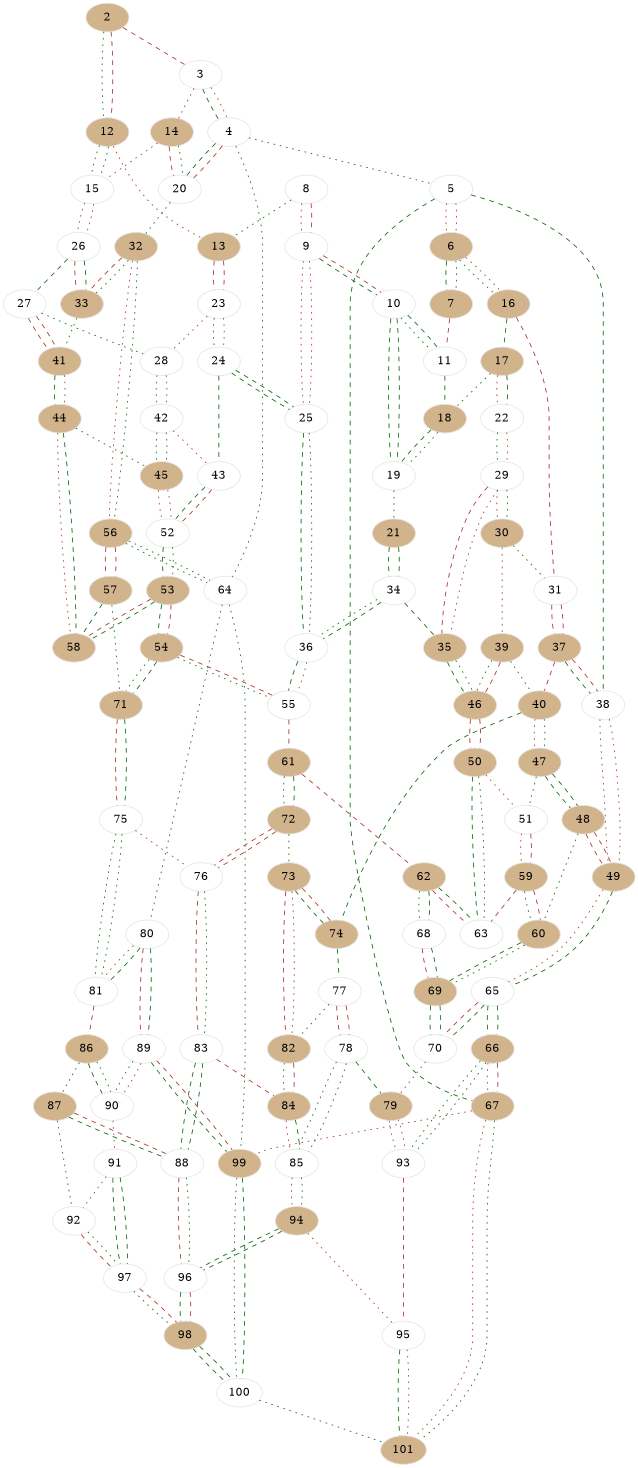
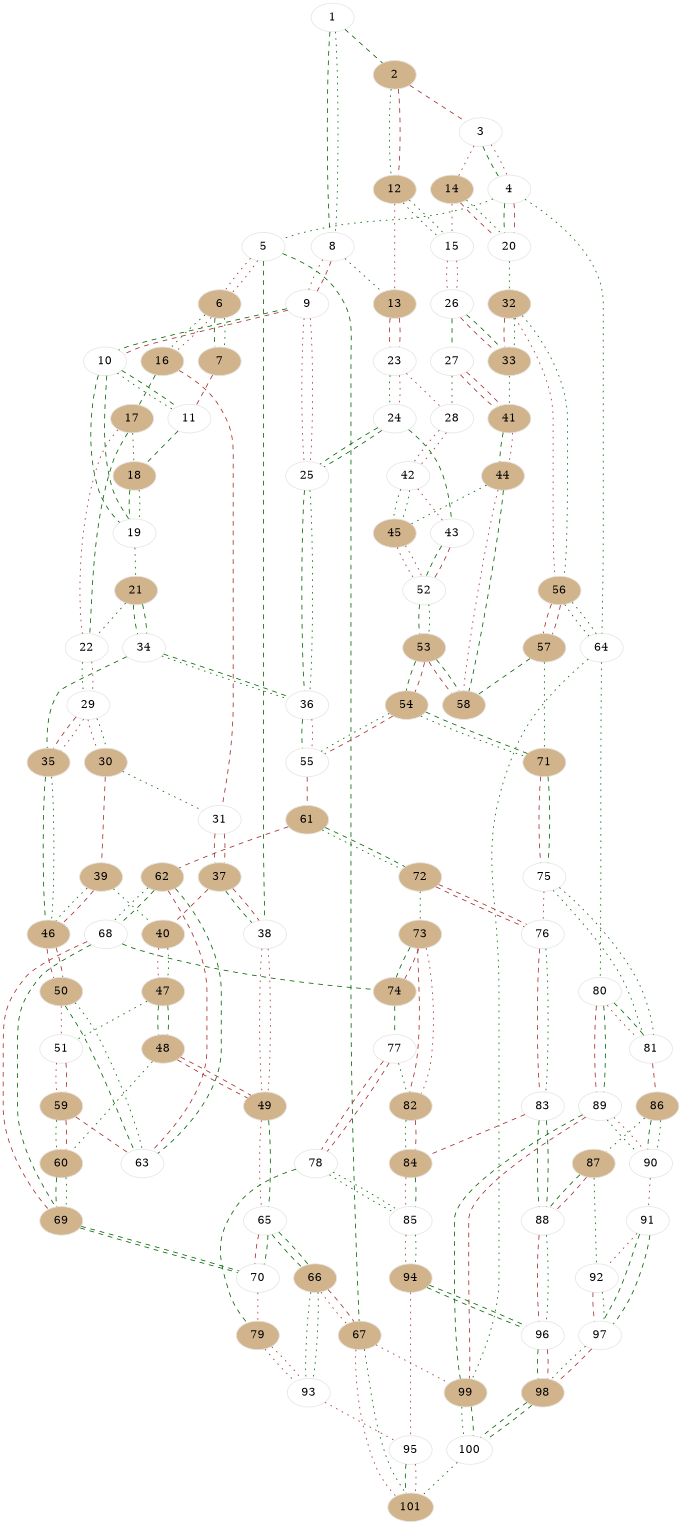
node "1": added
edge "30" -- "39": style dotted -> dashed
edge "21" -- "22": added
edge "40" -- "74": now "68" -- "74"
edge "93" -- "95": style dashed -> dotted
